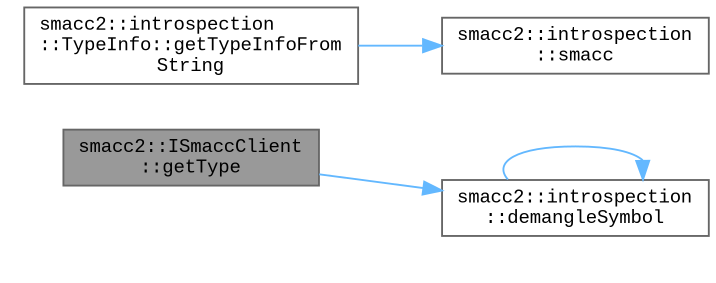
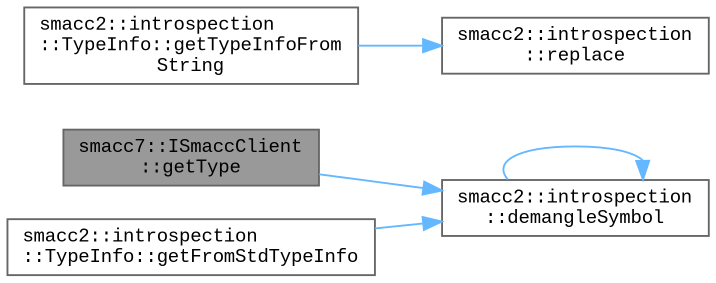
node "smacc2::introspection ::smacc": label "smacc2::introspection ::smacc" -> "smacc2::introspection ::replace"
node "smacc2::ISmaccClient ::getType": label "smacc2::ISmaccClient ::getType" -> "smacc7::ISmaccClient ::getType"
node "smacc2::introspection ::TypeInfo::getFromStdTypeInfo": added
